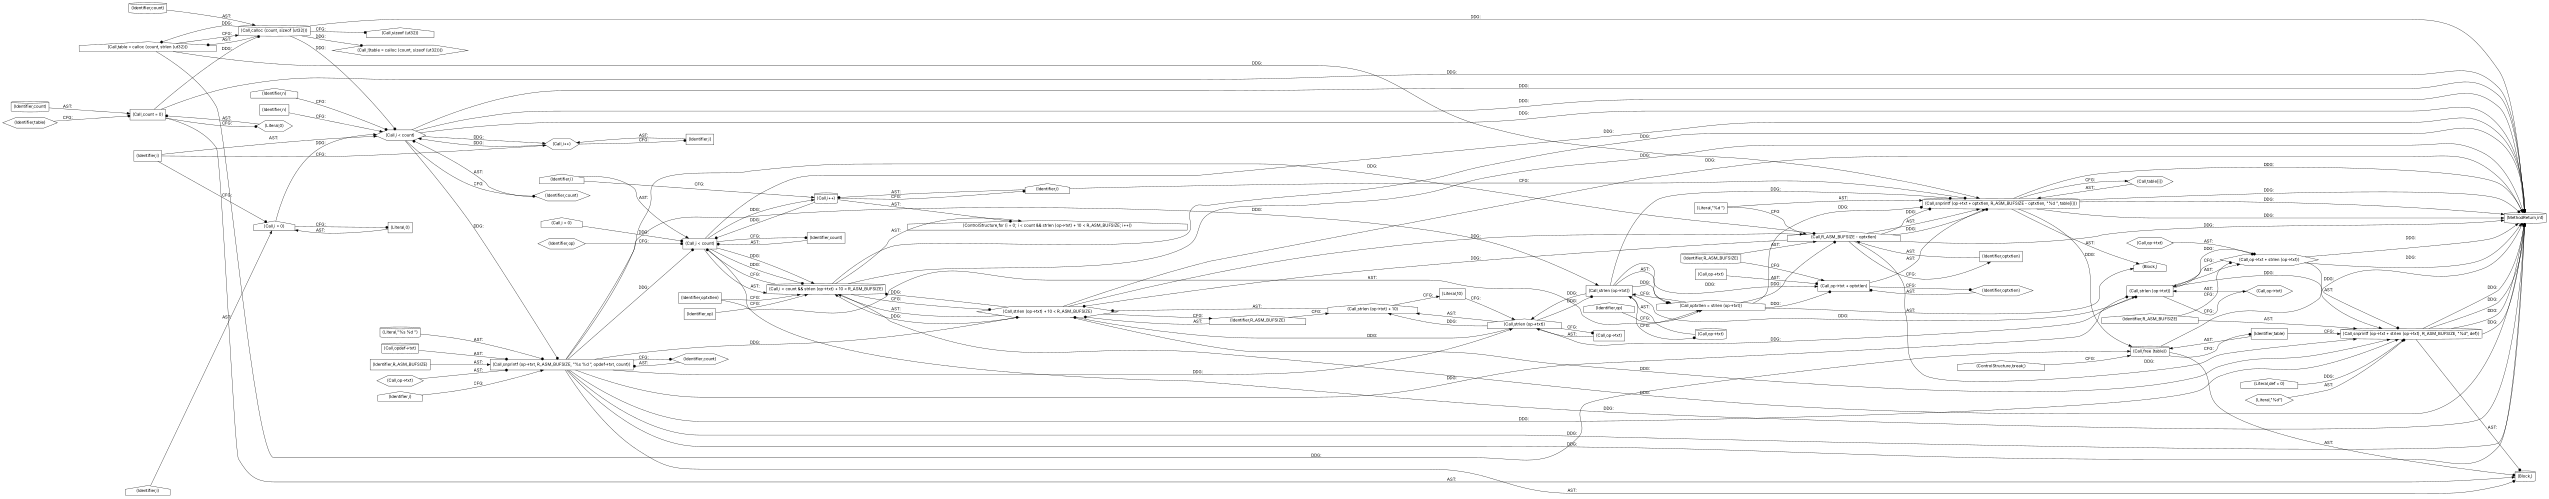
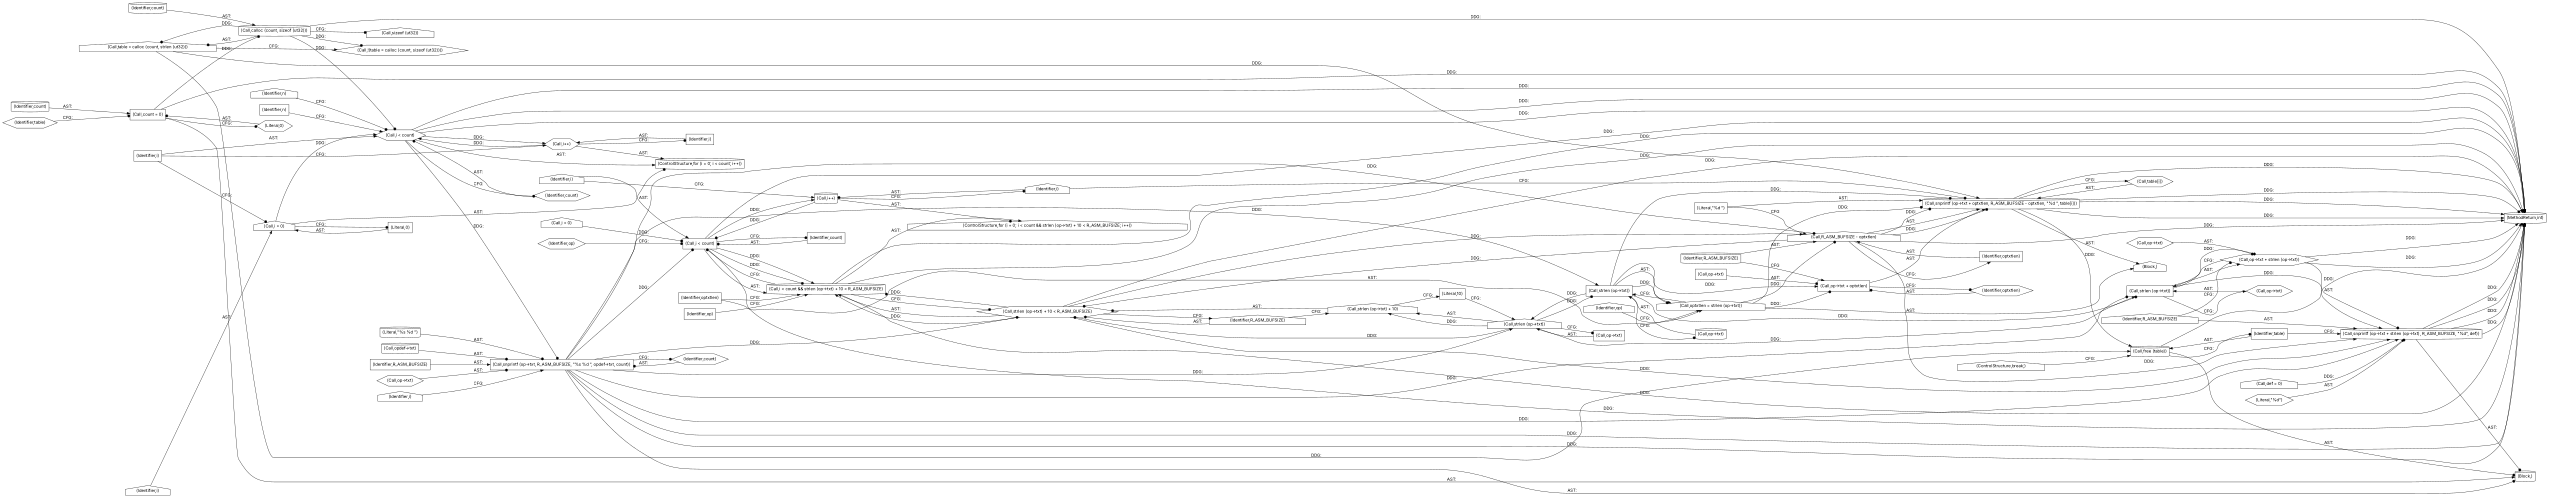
edge "(Call,table = calloc (count, strlen (ut32)))" -> "(Call,calloc (count, sizeof (ut32)))": now "(Call,table = calloc (count, strlen (ut32)))" -> "(Call,!(table = calloc (count, sizeof (ut32))))"
node "(ControlStructure,for (i = 0; i < count; i++))": added
node "(Literal,def = 0)": label "(Literal,def = 0)" -> "(Call,def = 0)"
